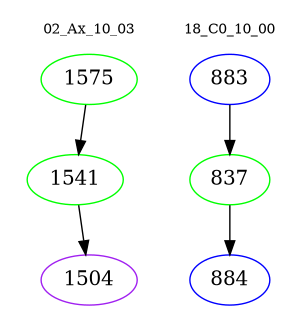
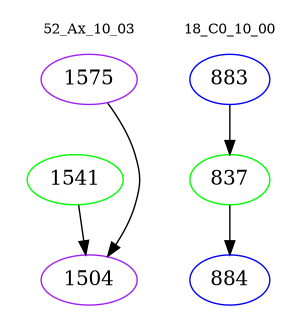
cluster "02_Ax_10_03": label "02_Ax_10_03" -> "52_Ax_10_03"
node "1575": color green -> purple
edge "1575" -> "1541": now "1575" -> "1504"
